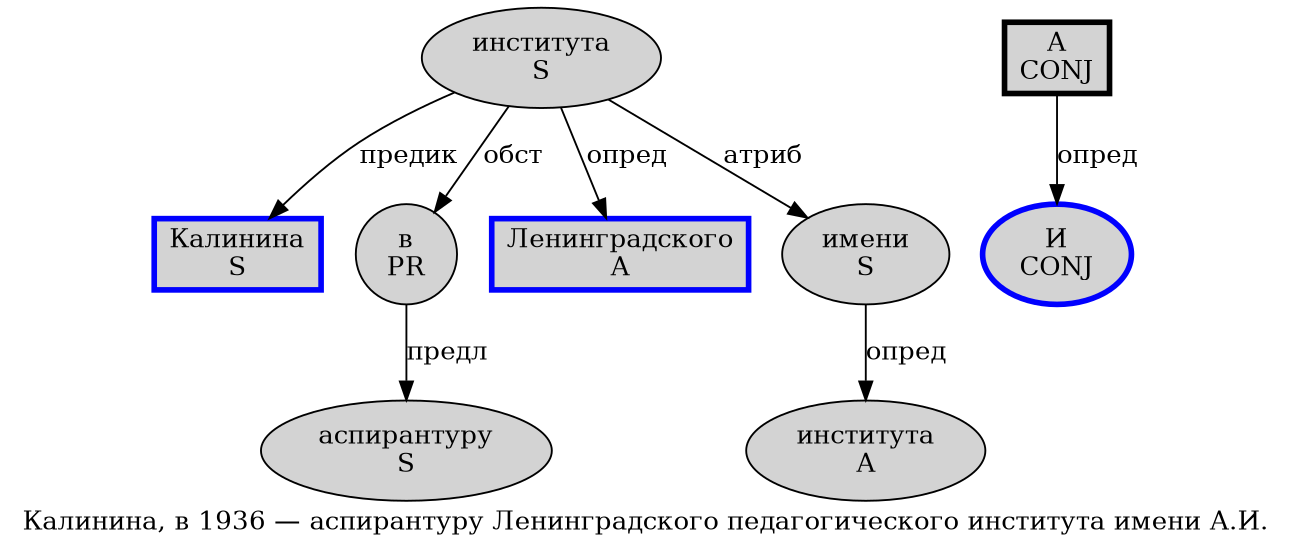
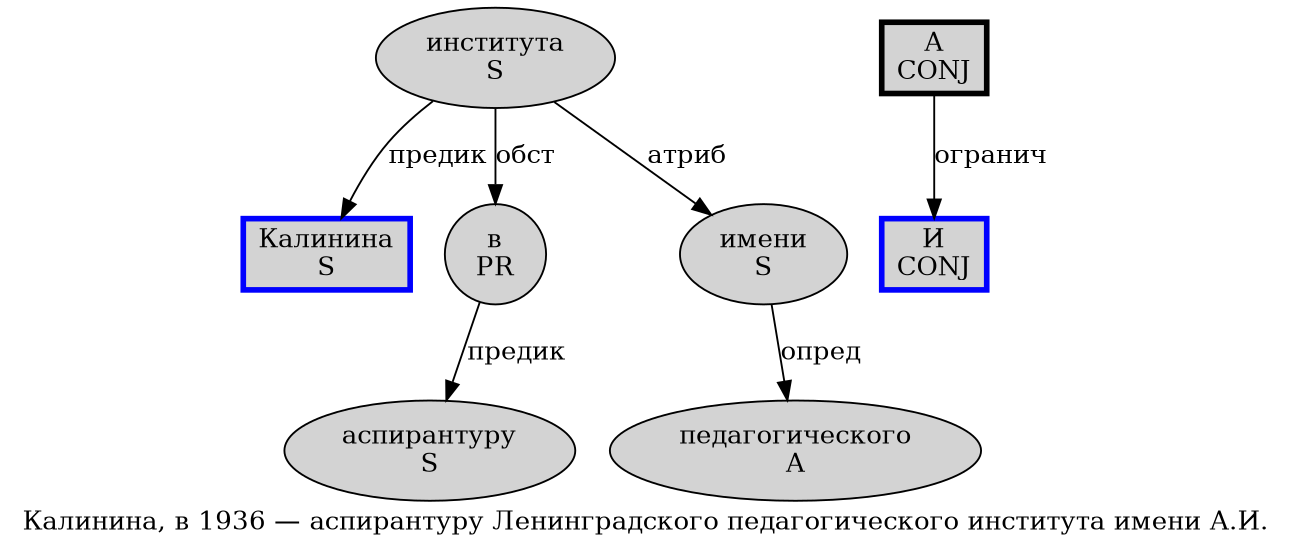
edge "А CONJ" -> "И CONJ": label "опред" -> "огранич"
node "Ленинградского A": removed
node "И CONJ": shape ellipse -> box
edge "в PR" -> "аспирантуру S": label "предл" -> "предик"
node "института A": label "института A" -> "педагогического A"
